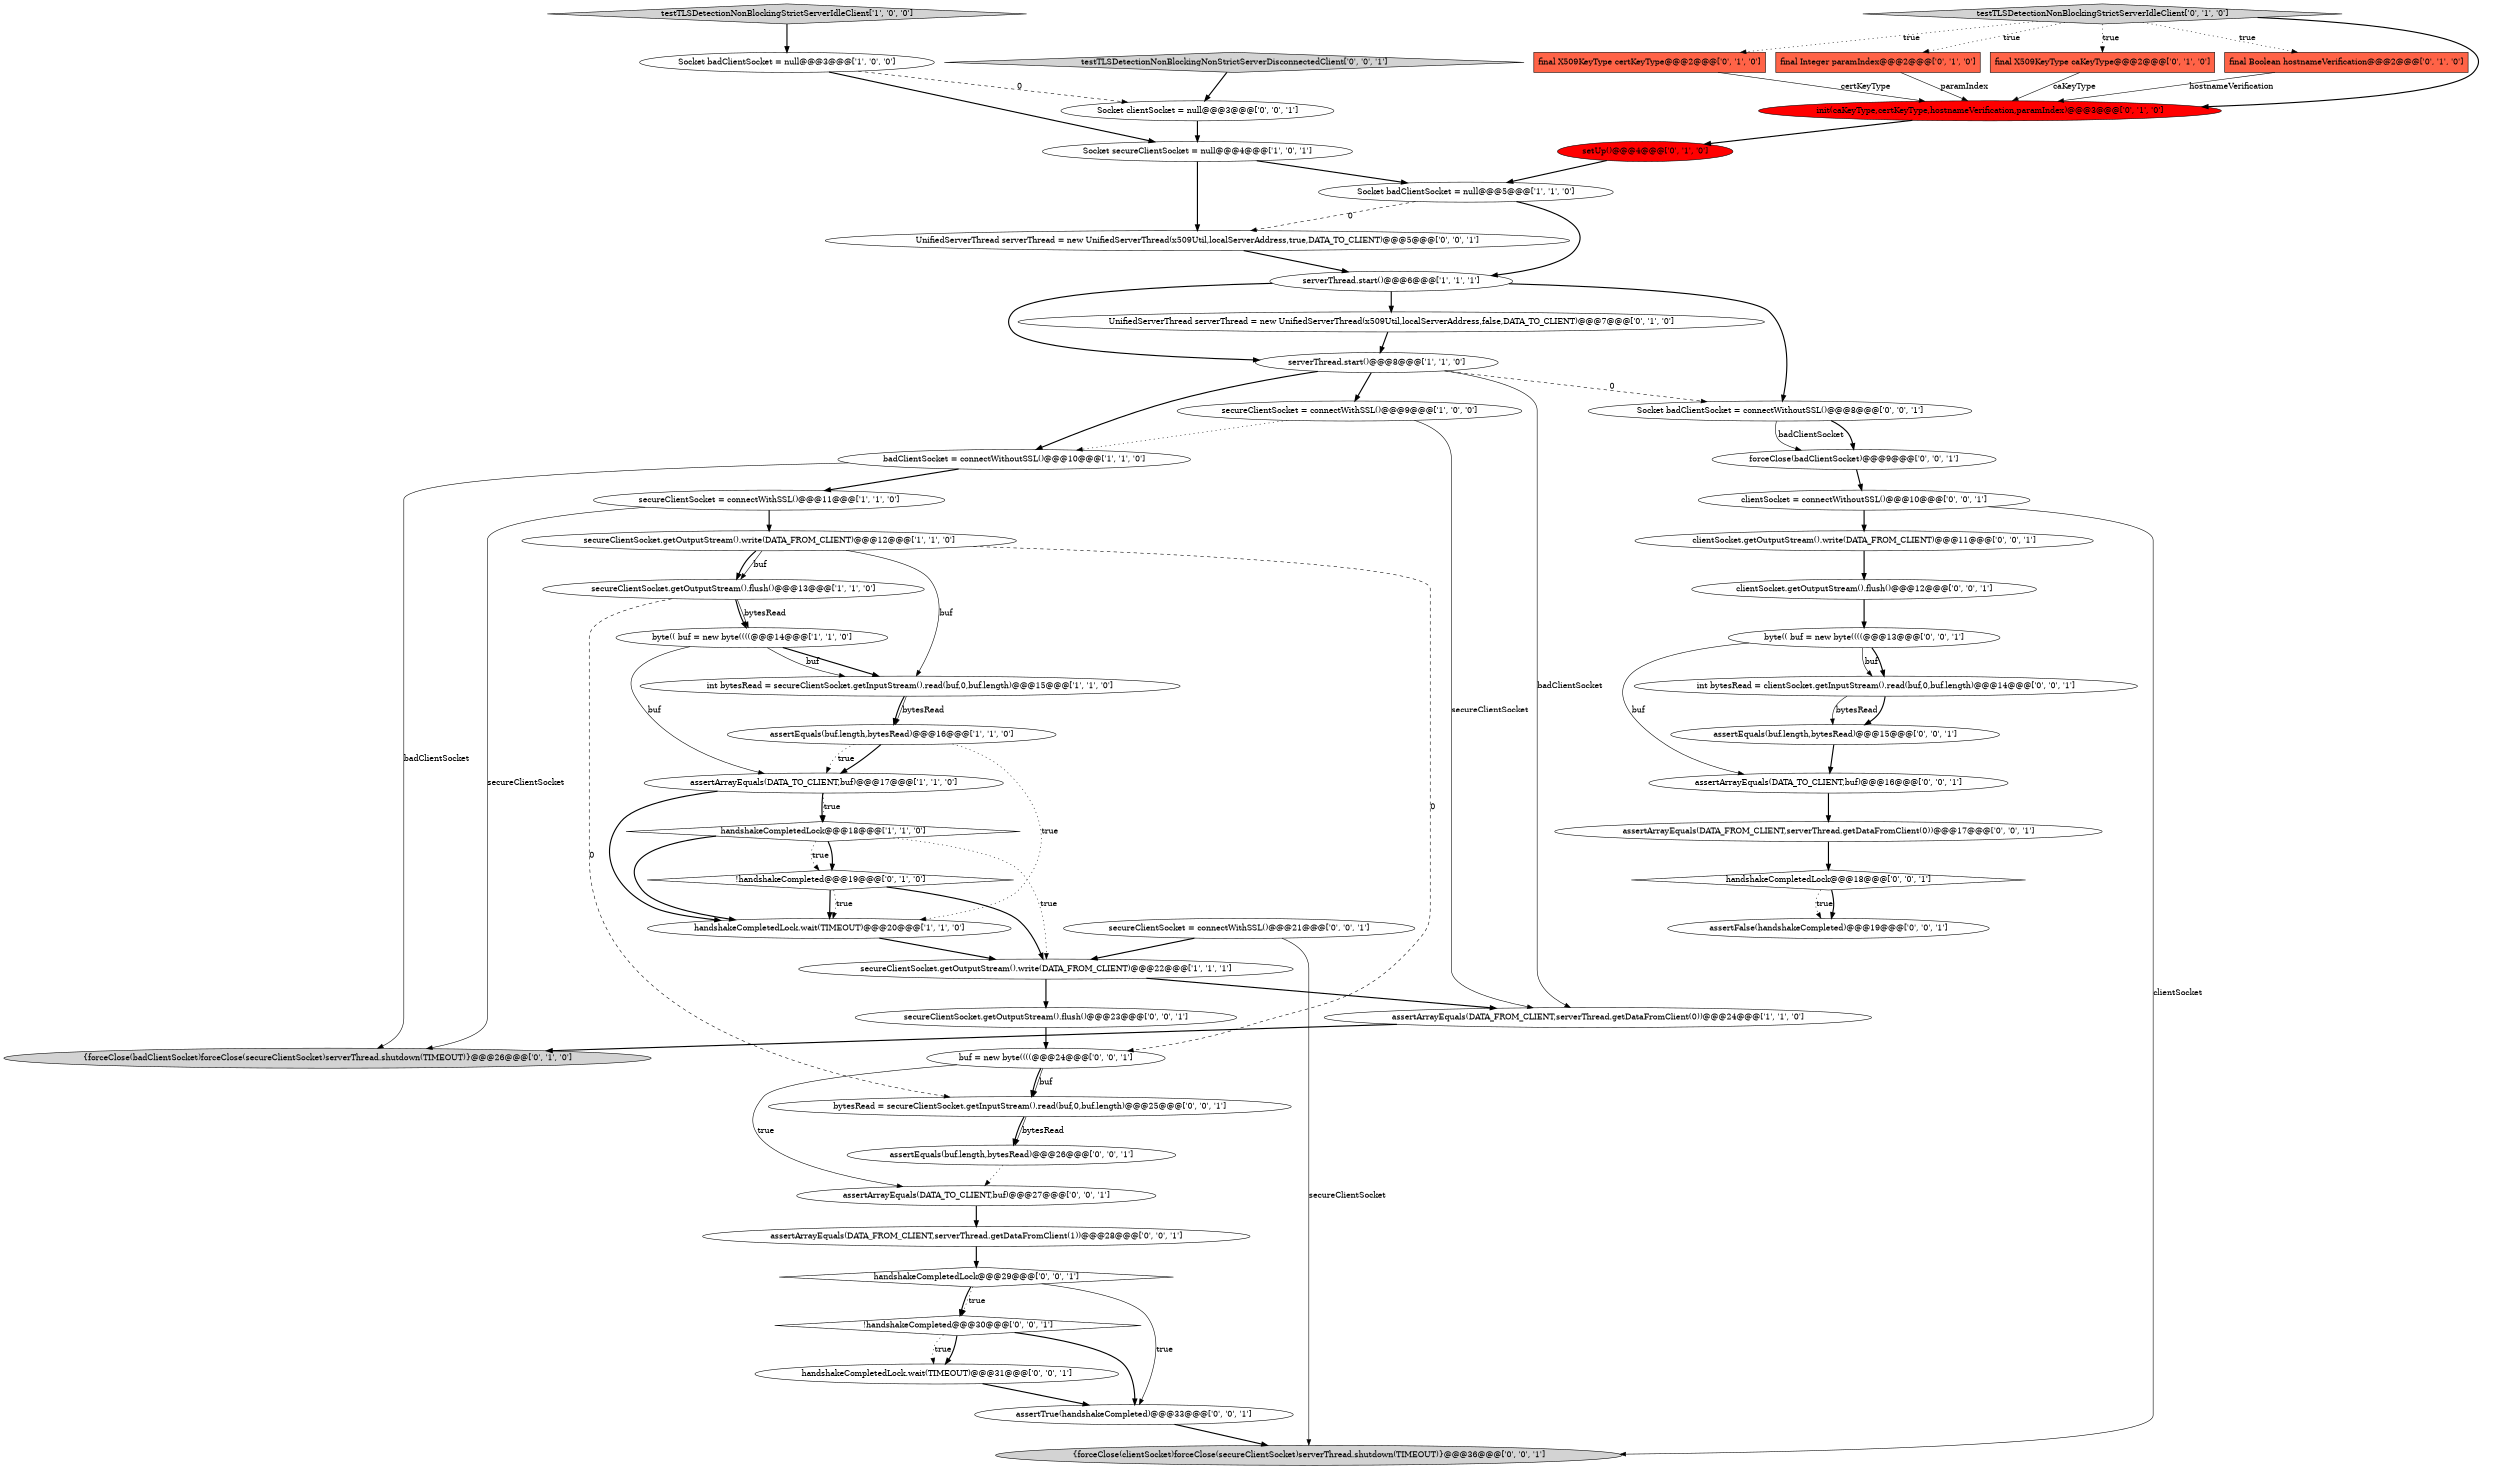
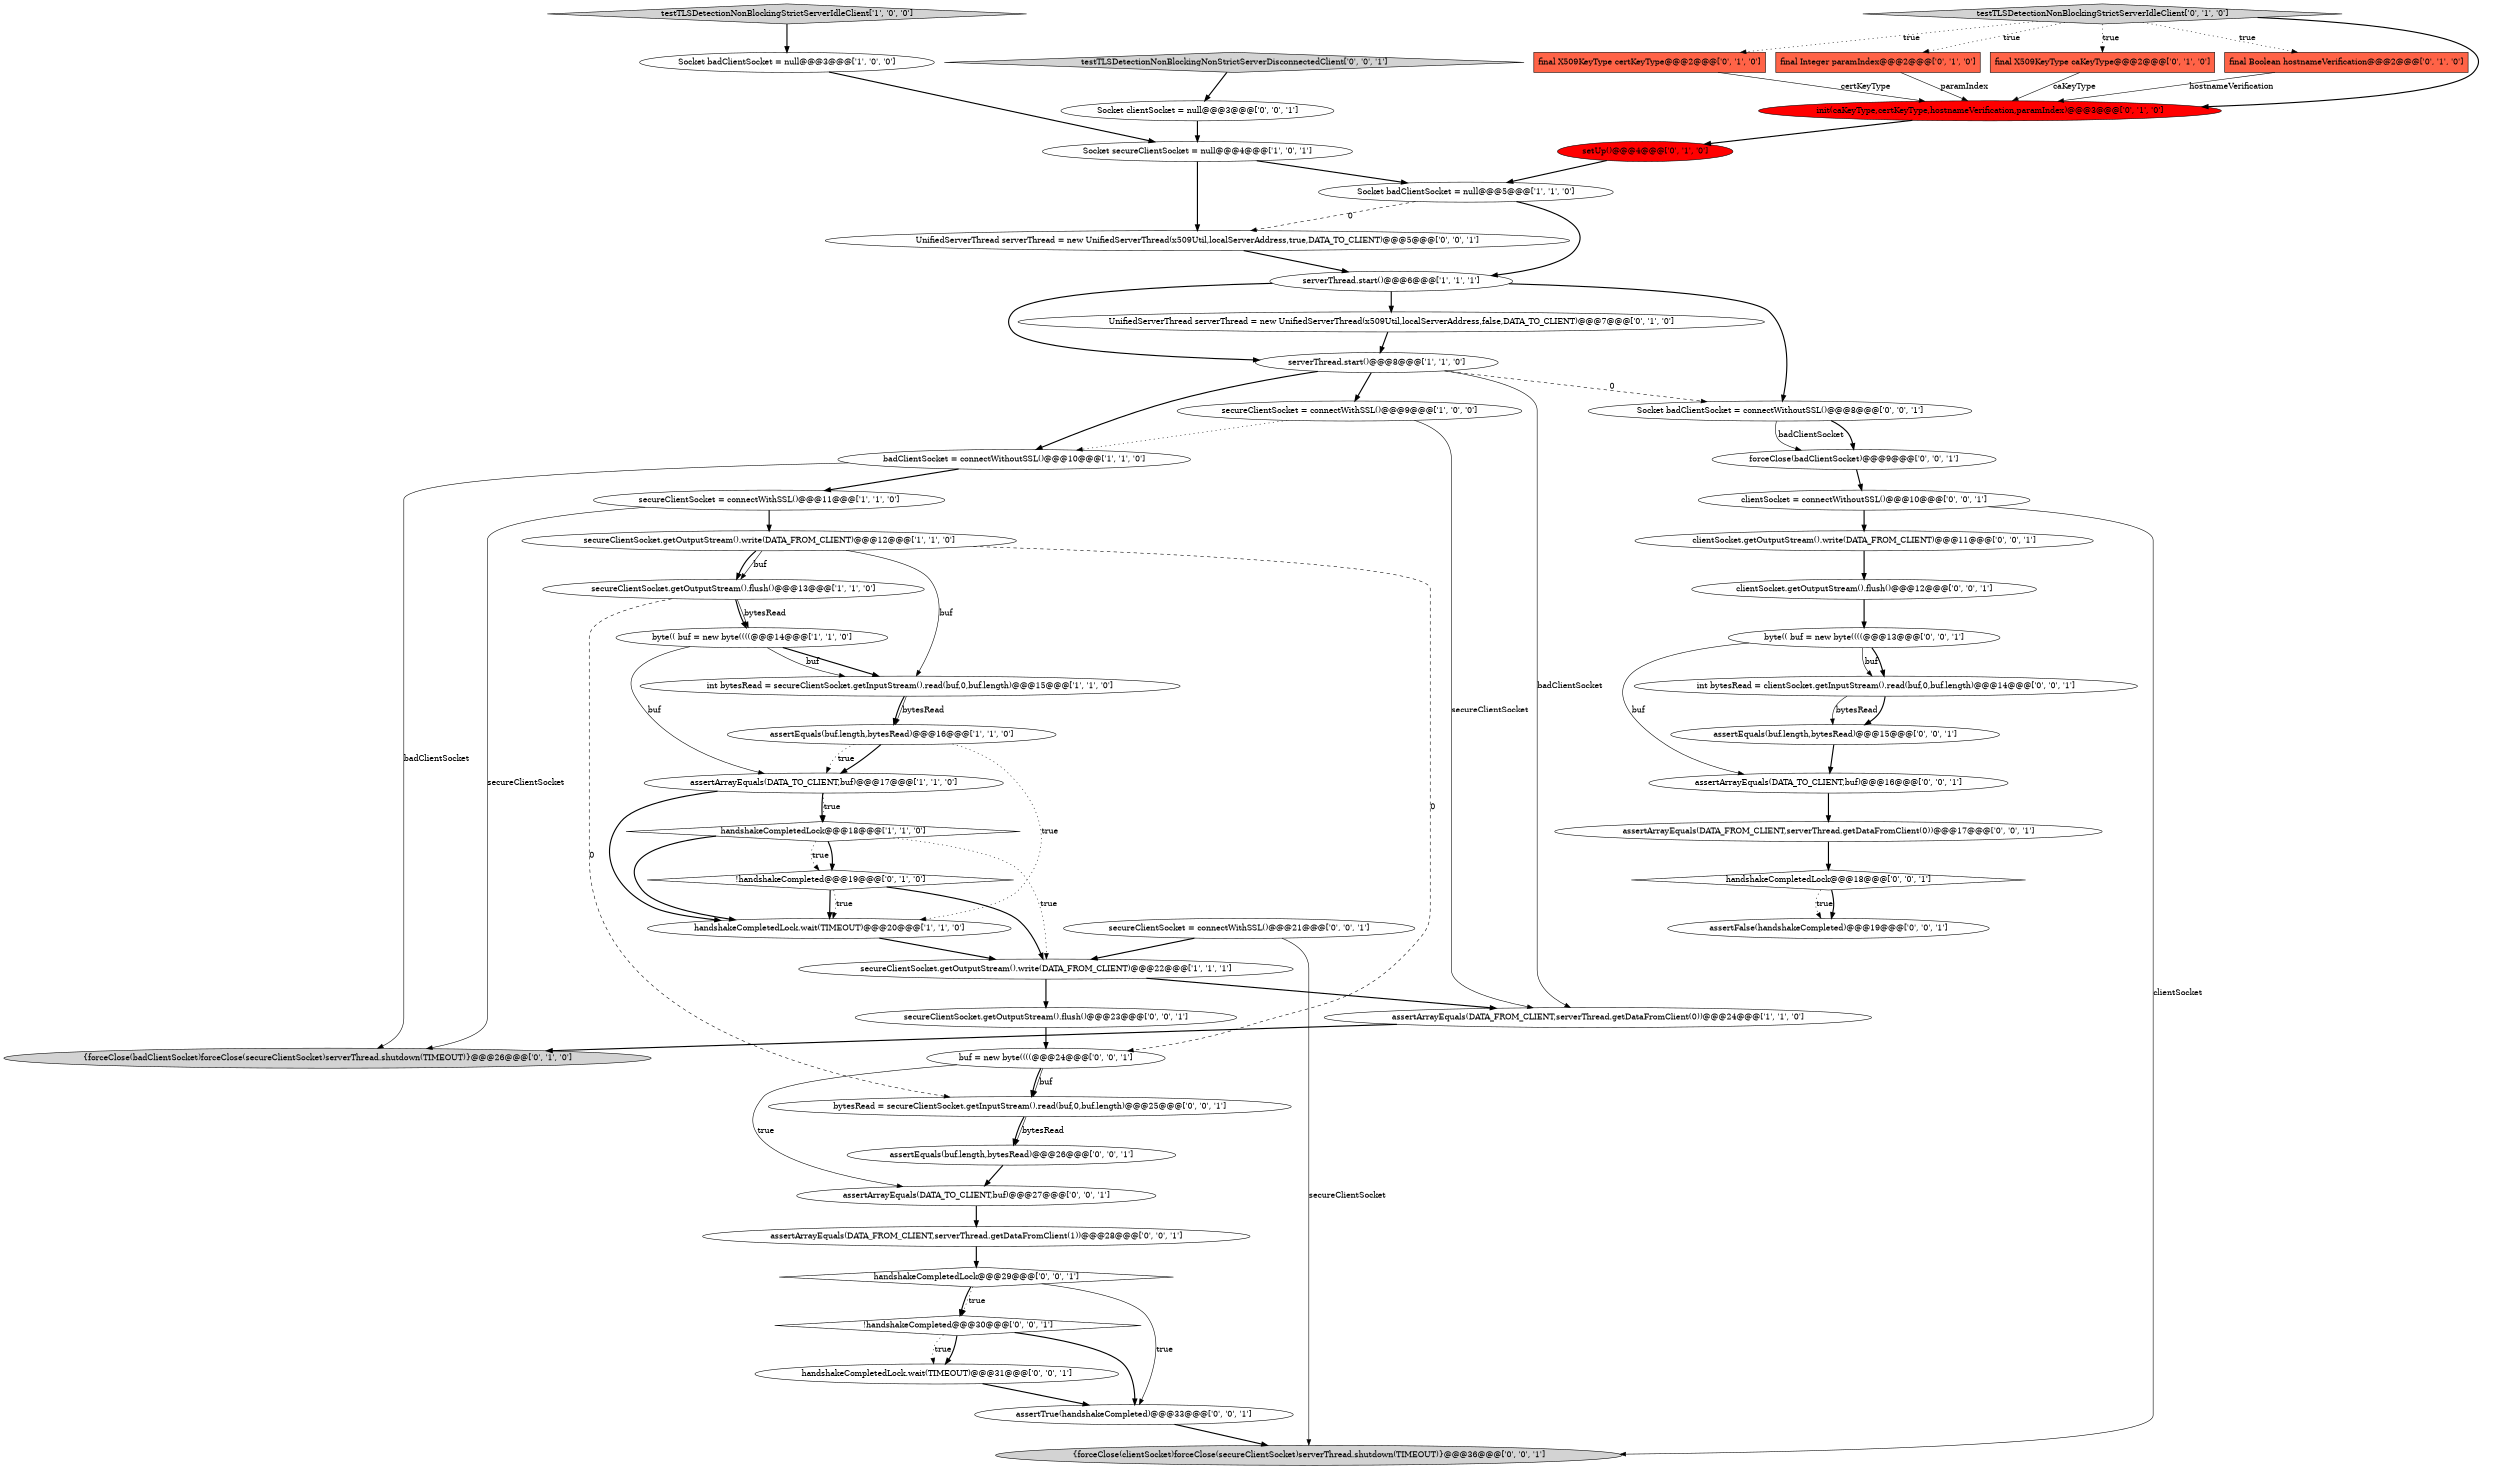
edge "Socket badClientSocket = null@@@3@@@['1', '0', '0']" -> "Socket clientSocket = null@@@3@@@['0', '0', '1']": removed, label "0"
edge "assertEquals(buf.length,bytesRead)@@@26@@@['0', '0', '1']" -> "assertArrayEquals(DATA_TO_CLIENT,buf)@@@27@@@['0', '0', '1']": style dotted -> bold
